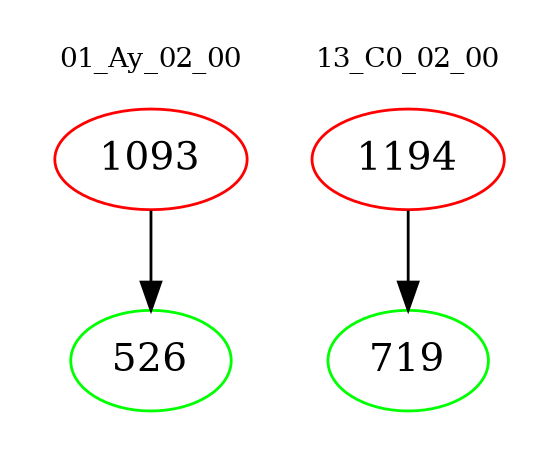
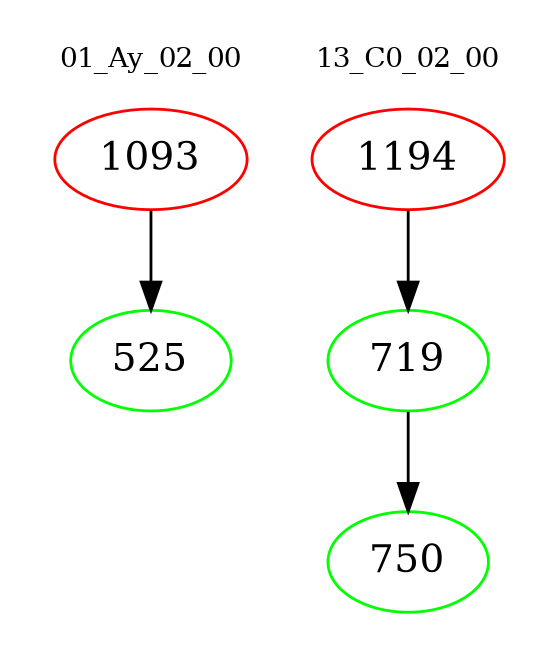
node "526": label "526" -> "525"
node "750": added
